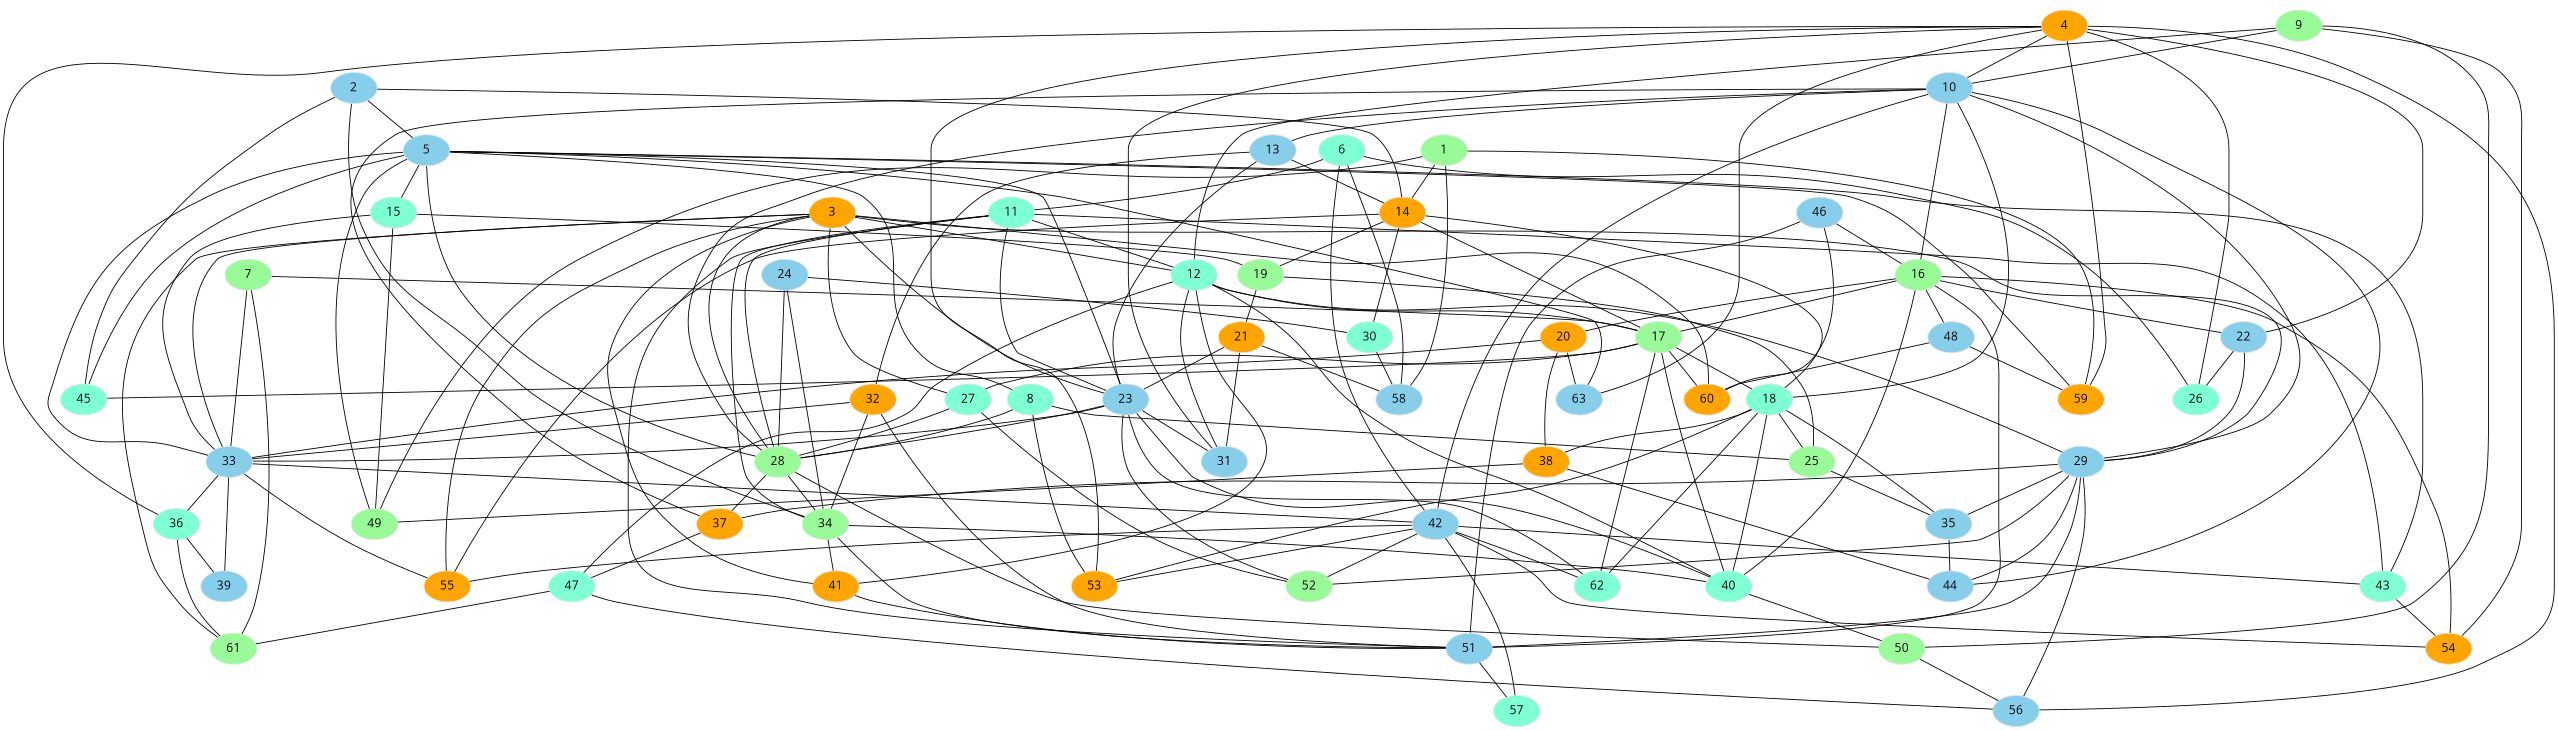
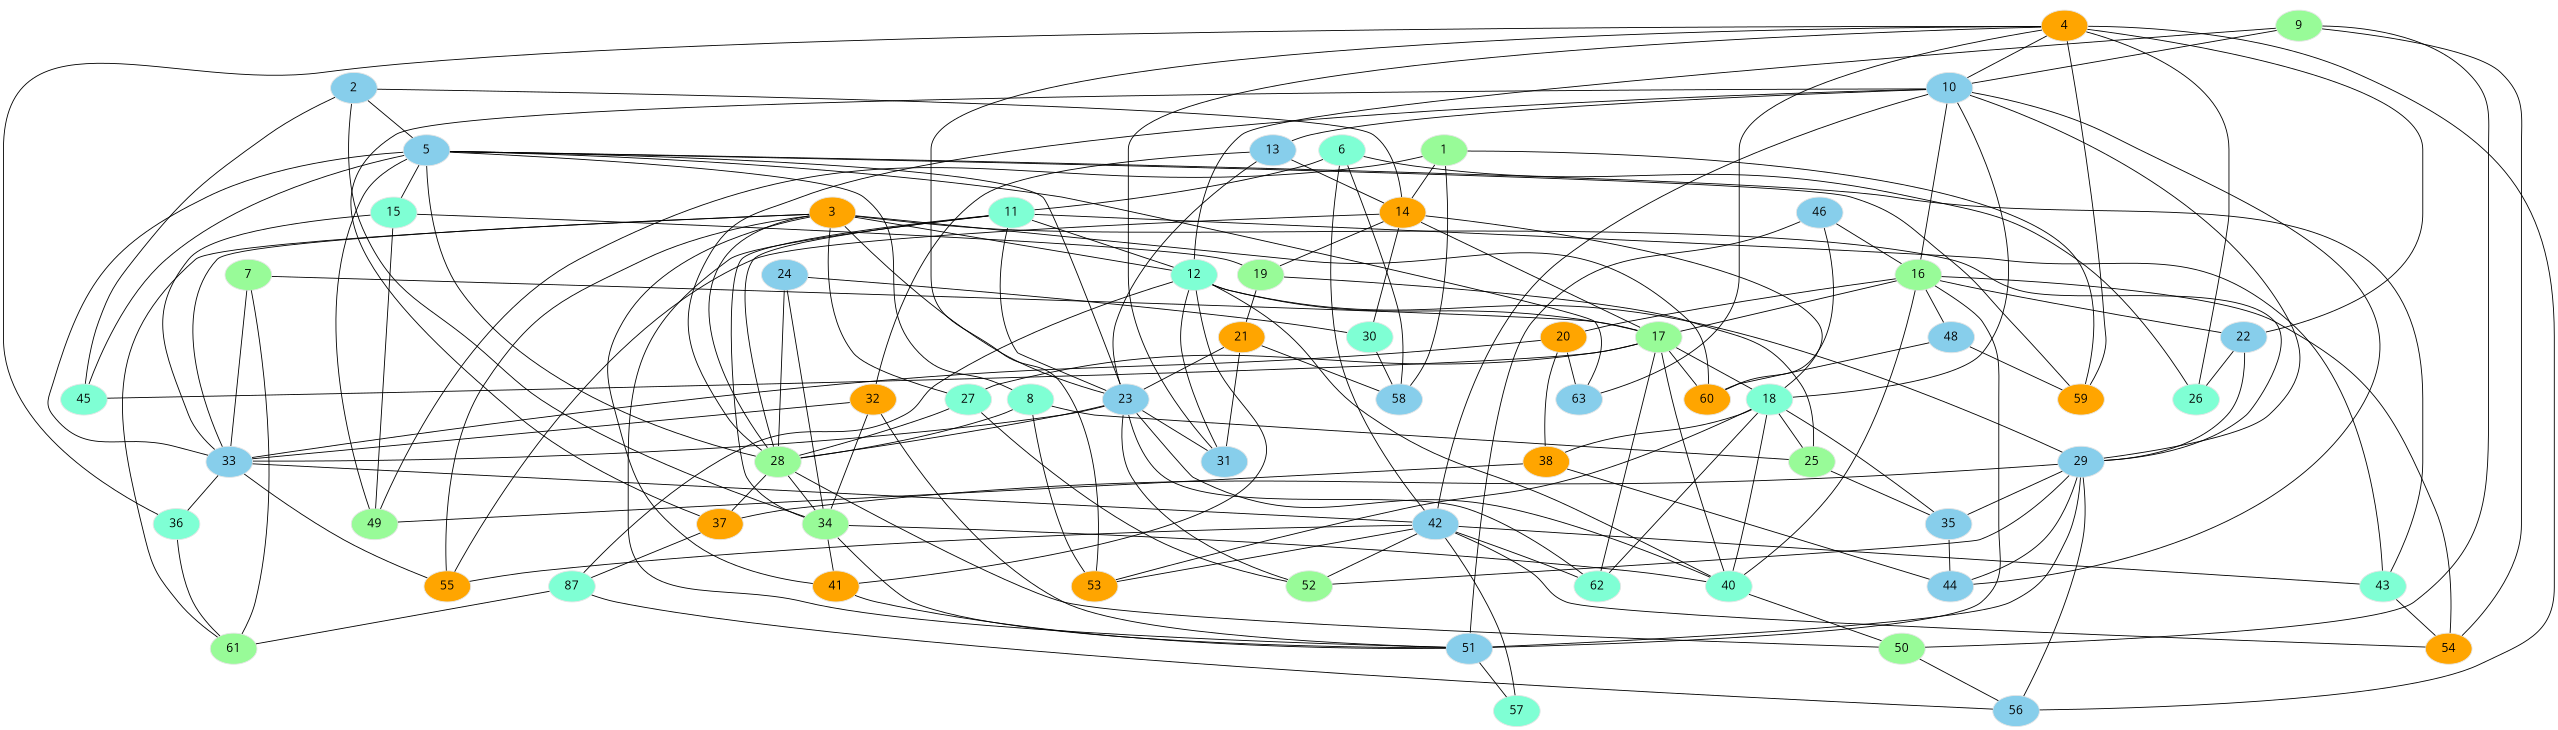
node "39": removed
node "47": label "47" -> "87"
